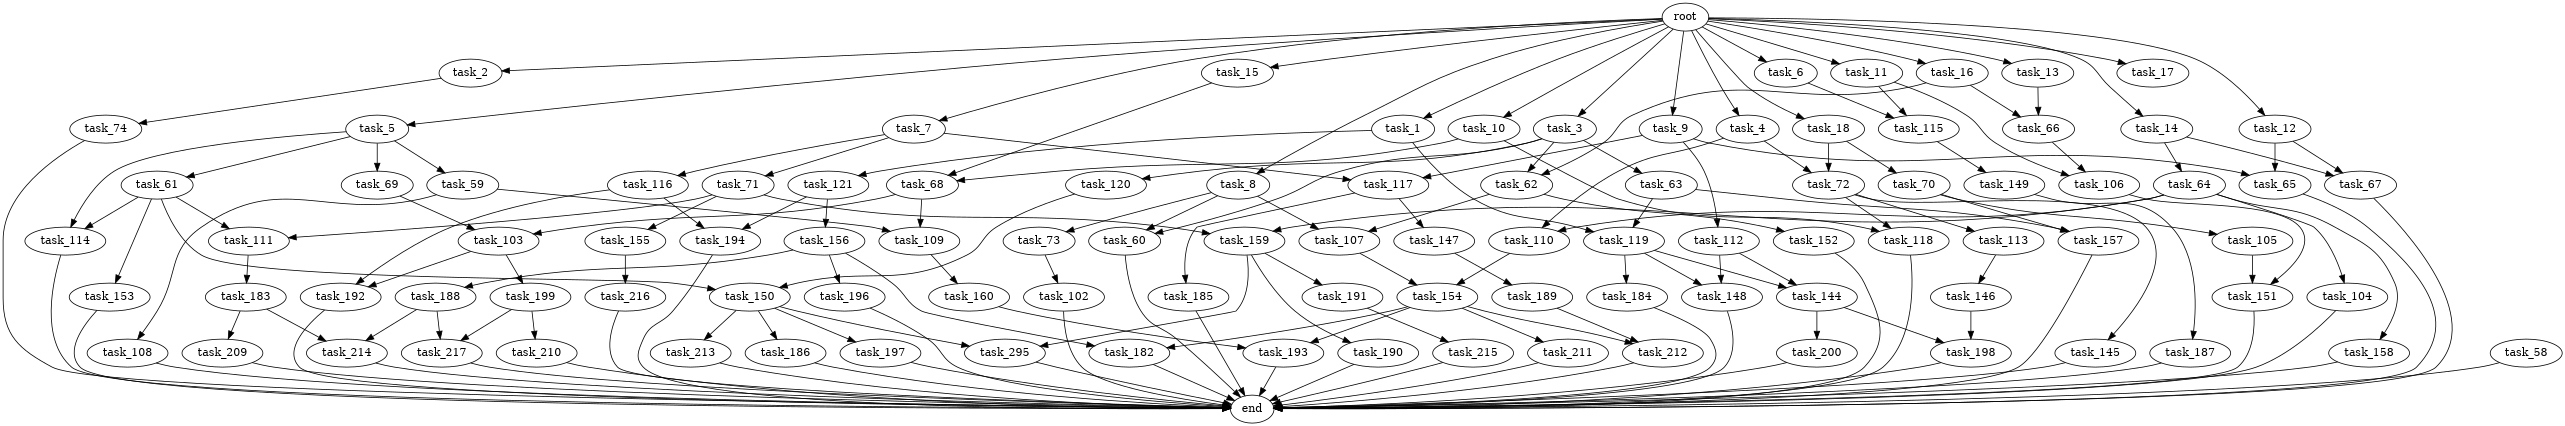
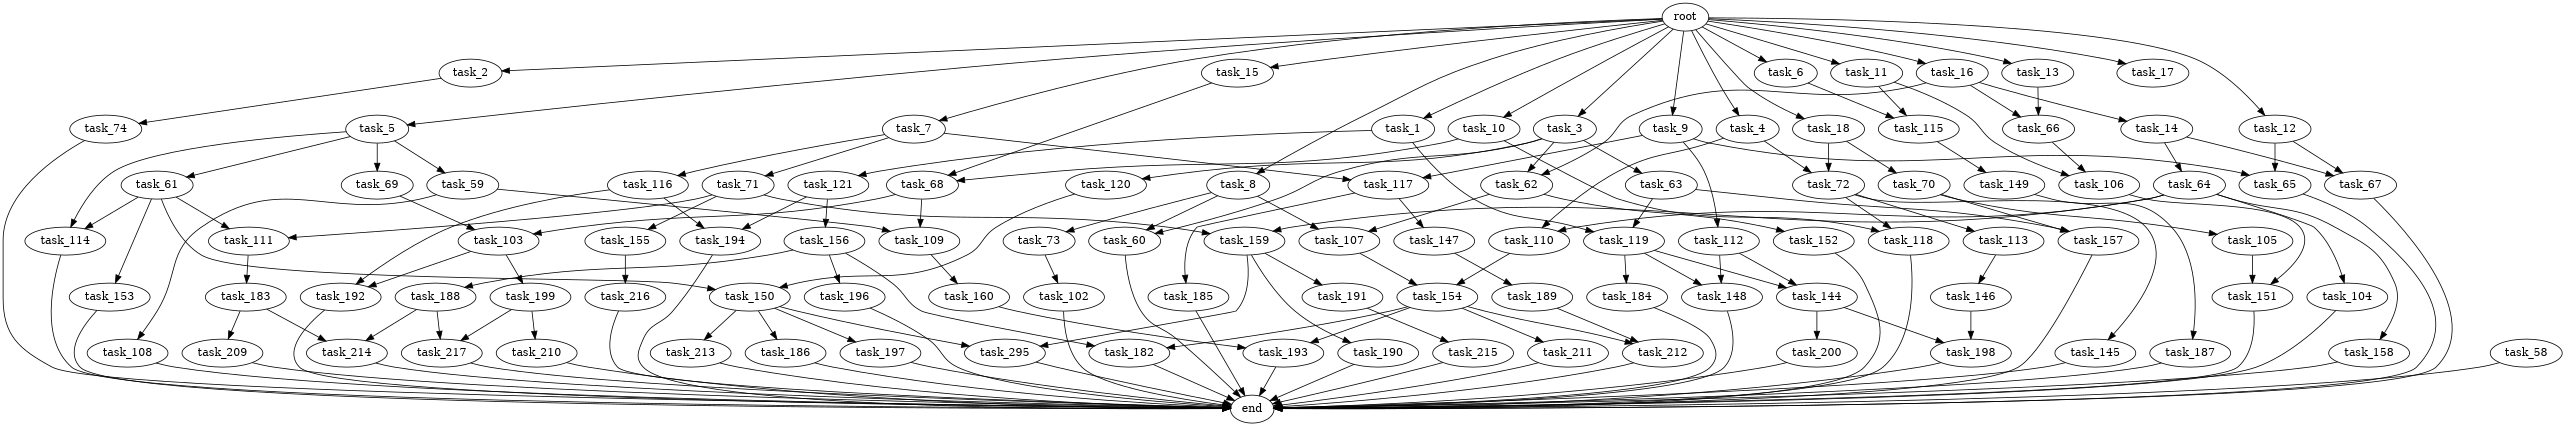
edge "root" -> "task_14": now "task_16" -> "task_14"
